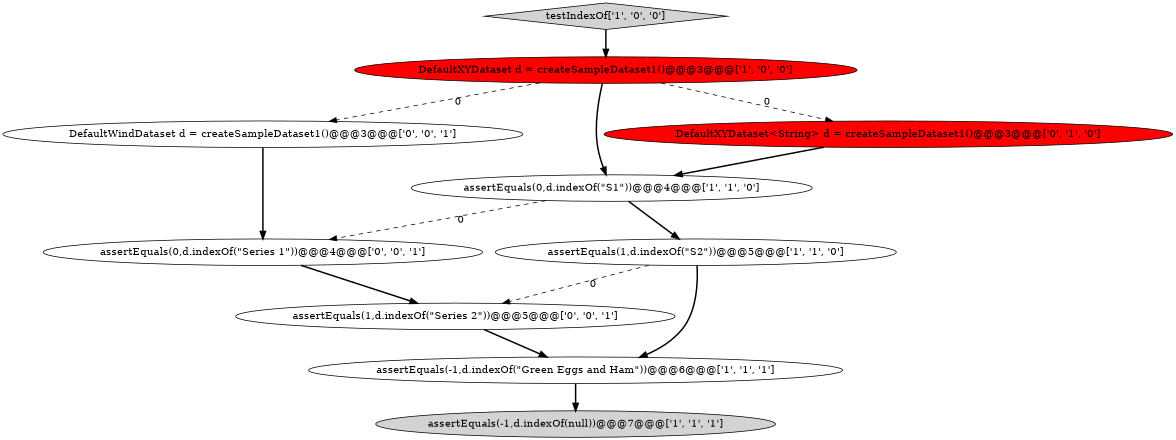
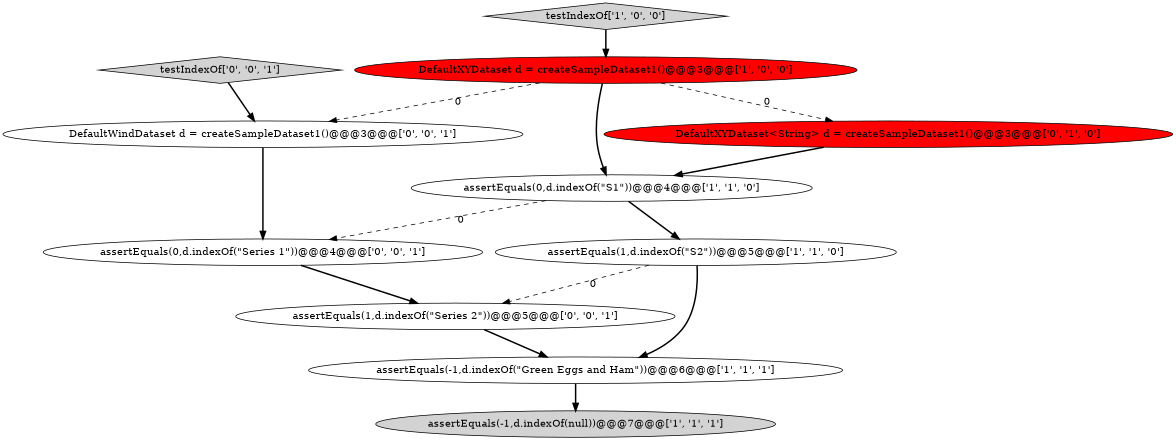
node "testIndexOf['0', '0', '1']": added
